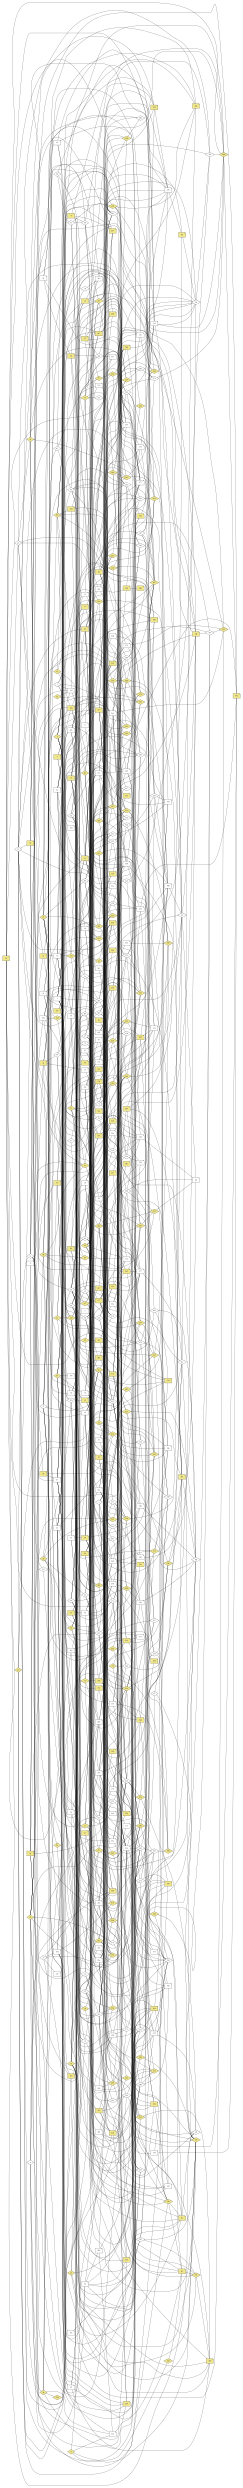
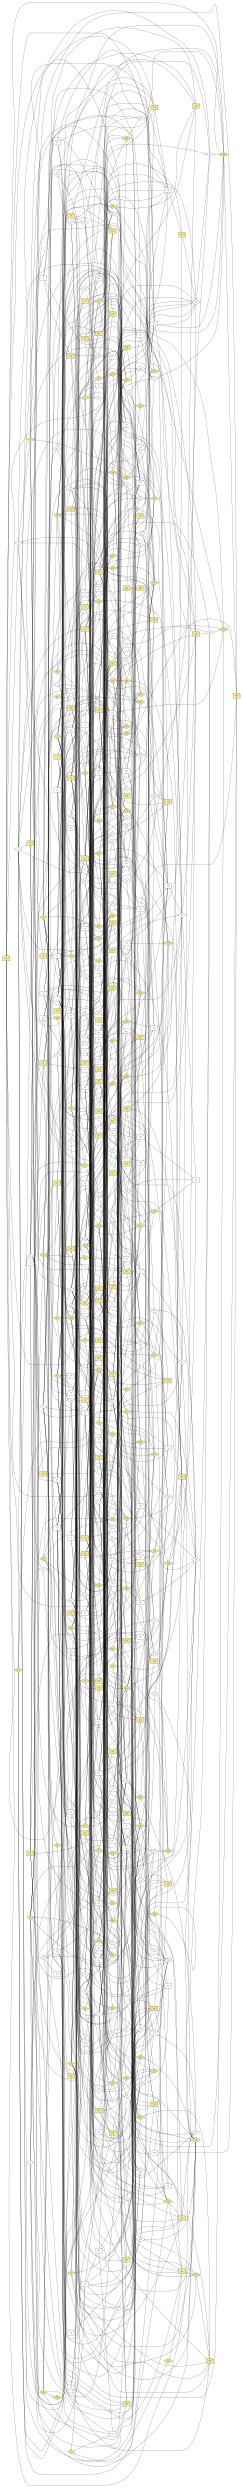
node "354": fillcolor white -> khaki
node "318": fillcolor white -> khaki
